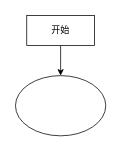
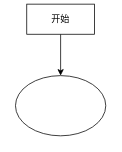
node "开始": moved (60, 30) -> (60, 19)
